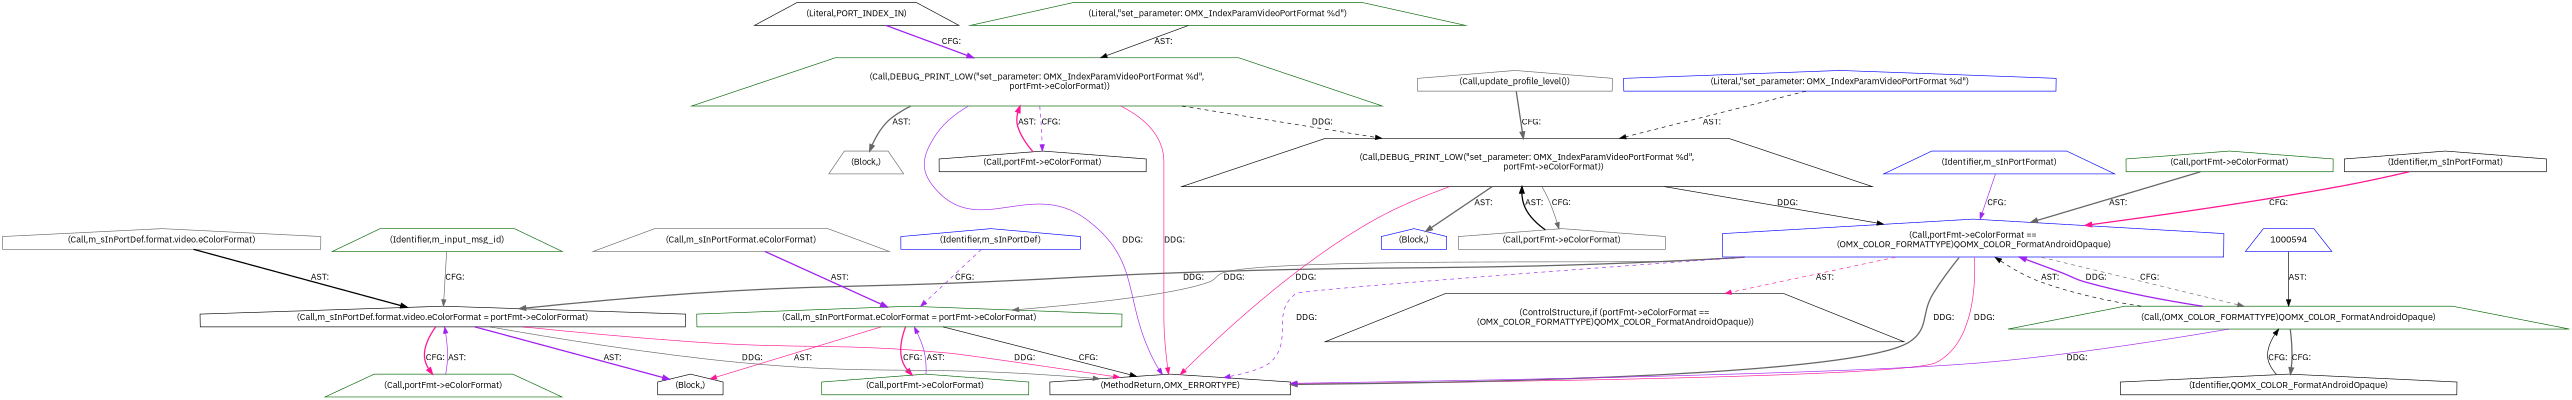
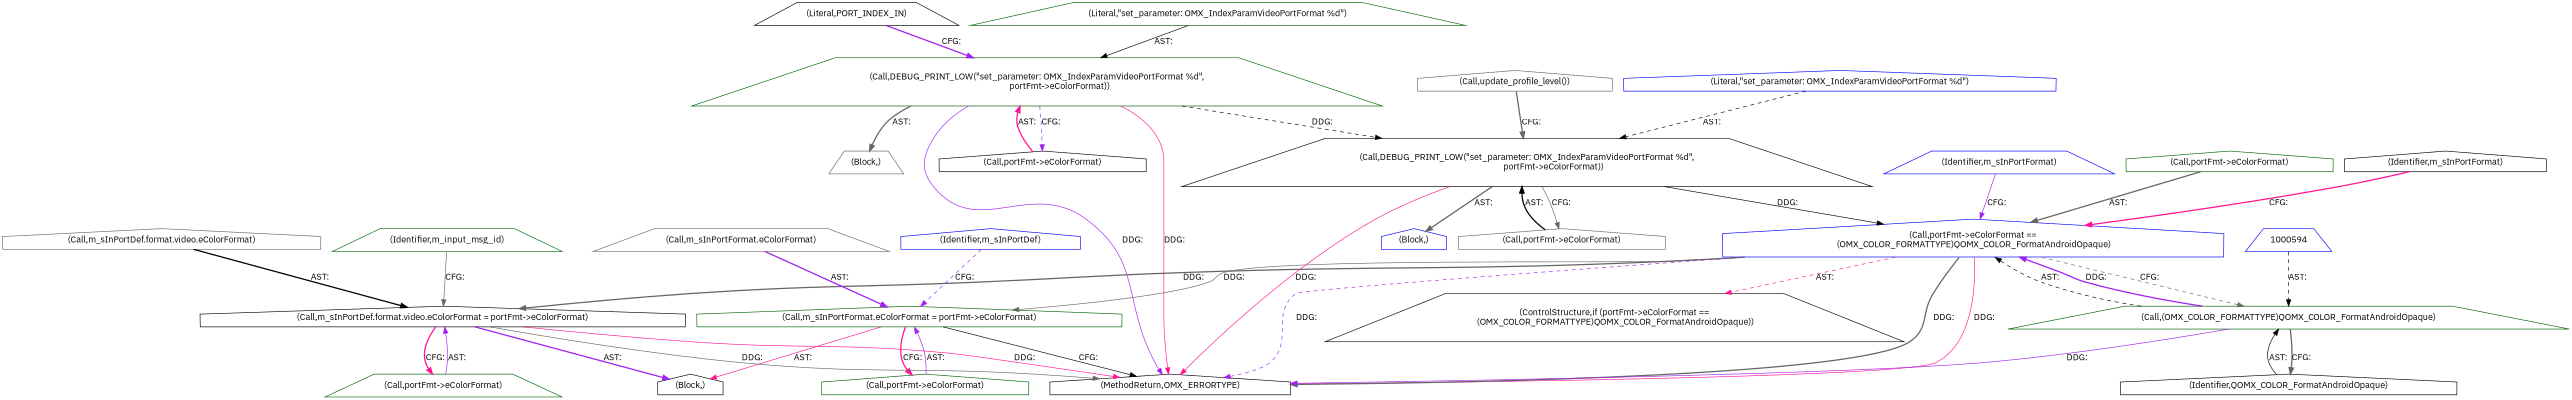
edge "1000594" -> "(Call,(OMX_COLOR_FORMATTYPE)QOMX_COLOR_FormatAndroidOpaque)": style solid -> dashed
edge "(Identifier,QOMX_COLOR_FormatAndroidOpaque)" -> "(Call,(OMX_COLOR_FORMATTYPE)QOMX_COLOR_FormatAndroidOpaque)": label "CFG: " -> "AST: "
